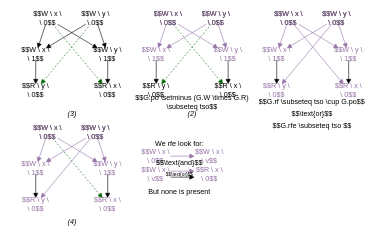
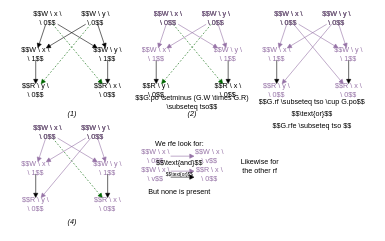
node "(3)": label "(3)" -> "(1)"
node "Likewise for the other rf": added
